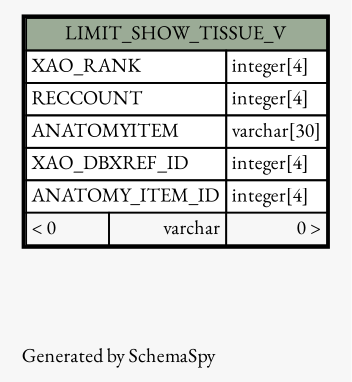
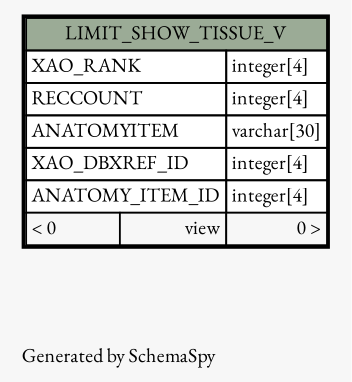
node "LIMIT_SHOW_TISSUE_V": text "varchar" -> "view"
